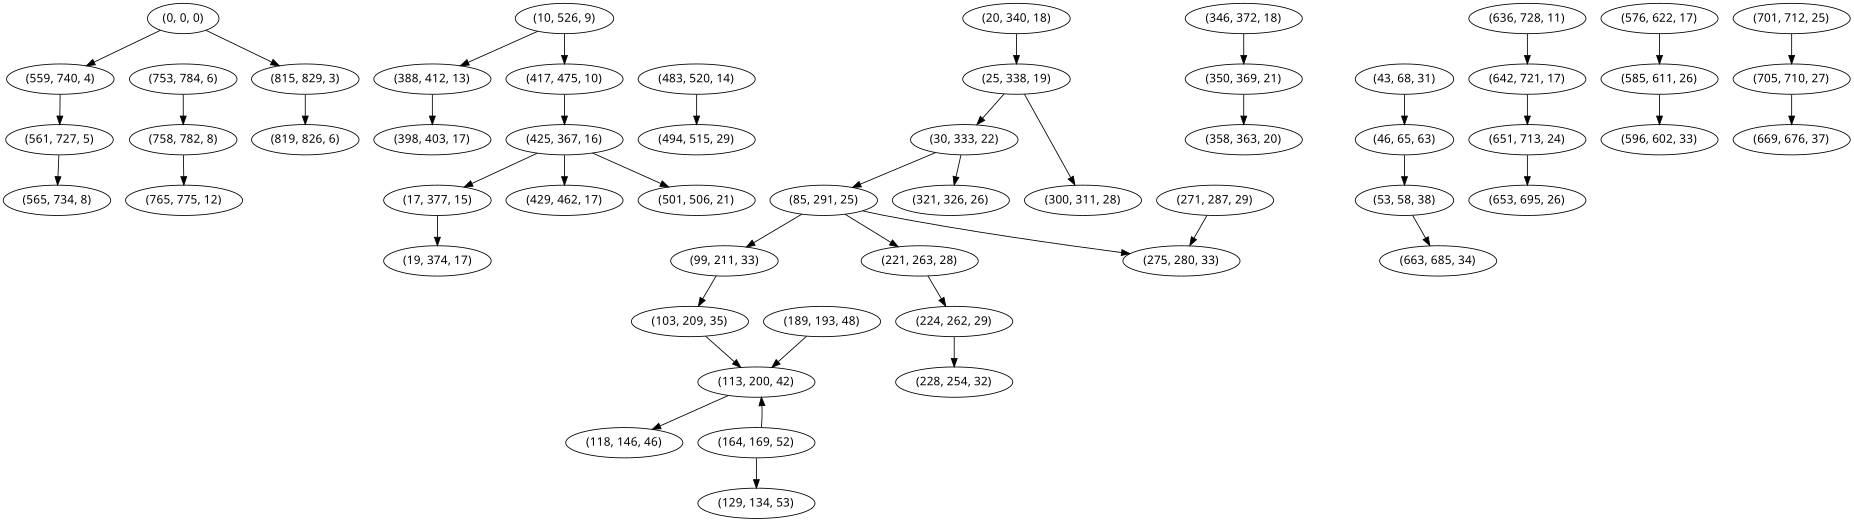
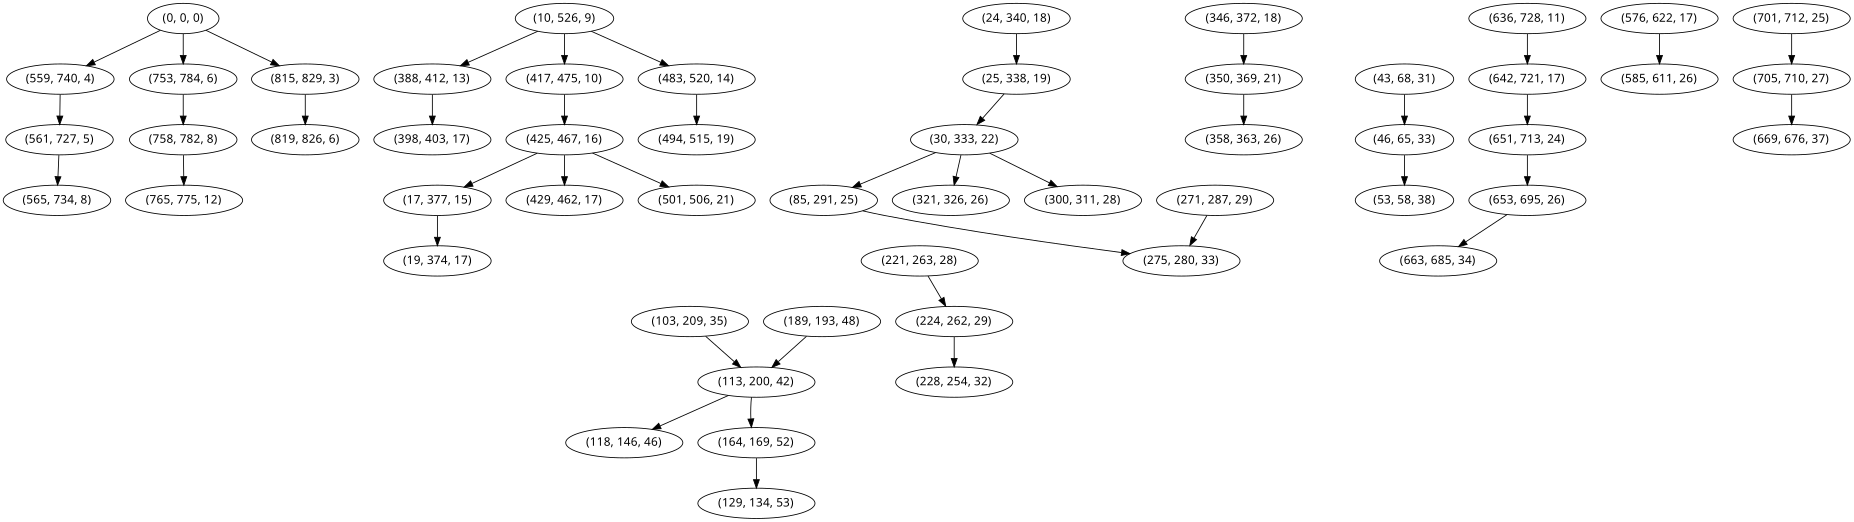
node "(20, 340, 18)": label "(20, 340, 18)" -> "(24, 340, 18)"
edge "(0, 0, 0)" -> "(753, 784, 6)": added
edge "(10, 526, 9)" -> "(483, 520, 14)": added
edge "(25, 338, 19)" -> "(300, 311, 28)": now "(30, 333, 22)" -> "(300, 311, 28)"
node "(425, 367, 16)": label "(425, 367, 16)" -> "(425, 467, 16)"
node "(494, 515, 29)": label "(494, 515, 29)" -> "(494, 515, 19)"
node "(358, 363, 20)": label "(358, 363, 20)" -> "(358, 363, 26)"
node "(46, 65, 63)": label "(46, 65, 63)" -> "(46, 65, 33)"
node "(596, 602, 33)": removed
edge "(53, 58, 38)" -> "(663, 685, 34)": now "(653, 695, 26)" -> "(663, 685, 34)"
edge "(85, 291, 25)" -> "(221, 263, 28)": removed
node "(99, 211, 33)": removed
edge "(164, 169, 52)" -> "(113, 200, 42)": reversed
